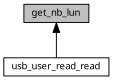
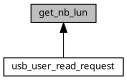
node "usb_user_read_read": label "usb_user_read_read" -> "usb_user_read_request"
